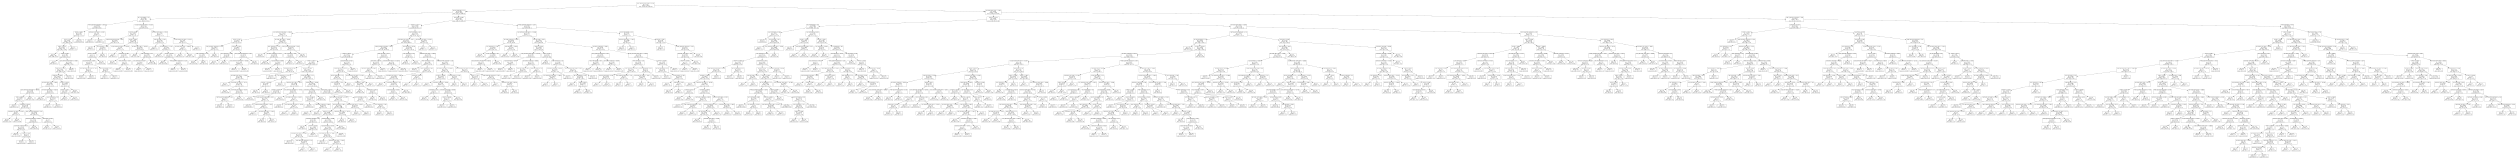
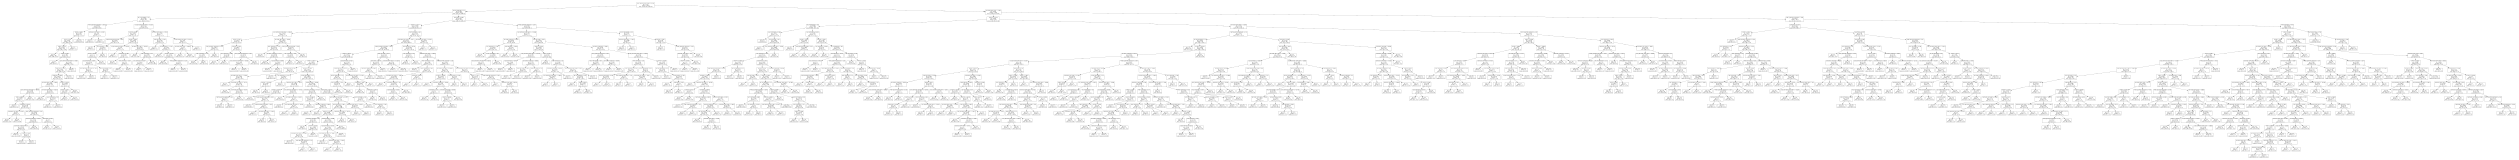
node "gini = 0.0 samples = 27 value = [27, 0, 0, 0]": added
